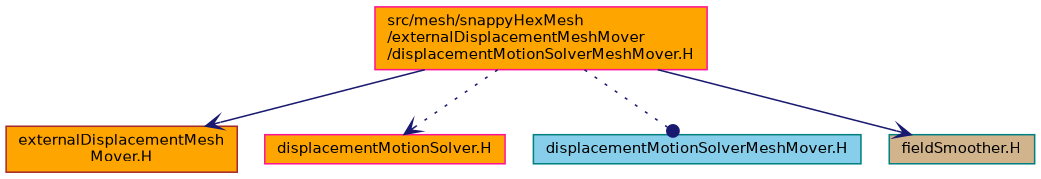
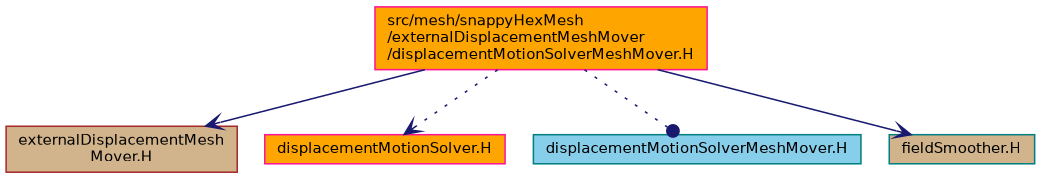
node "externalDisplacementMesh Mover.H": fillcolor orange -> tan
